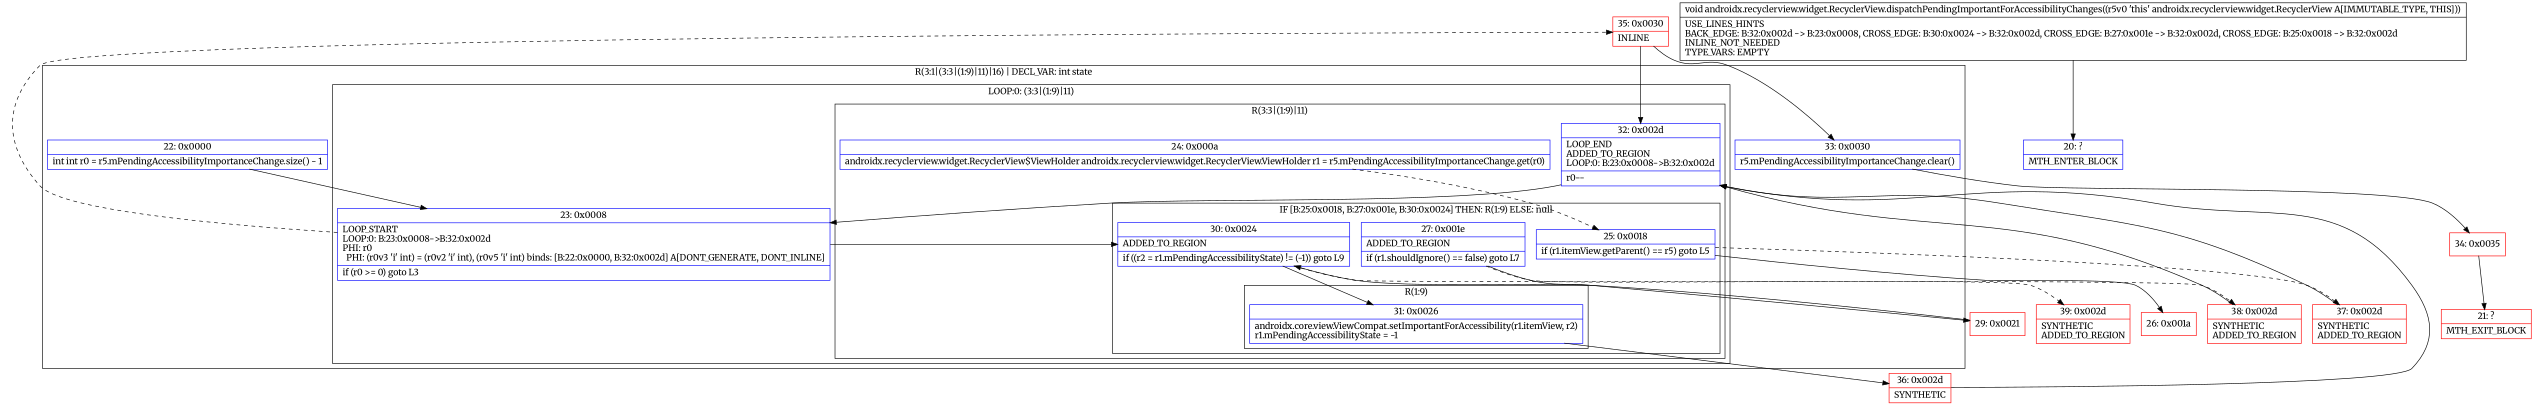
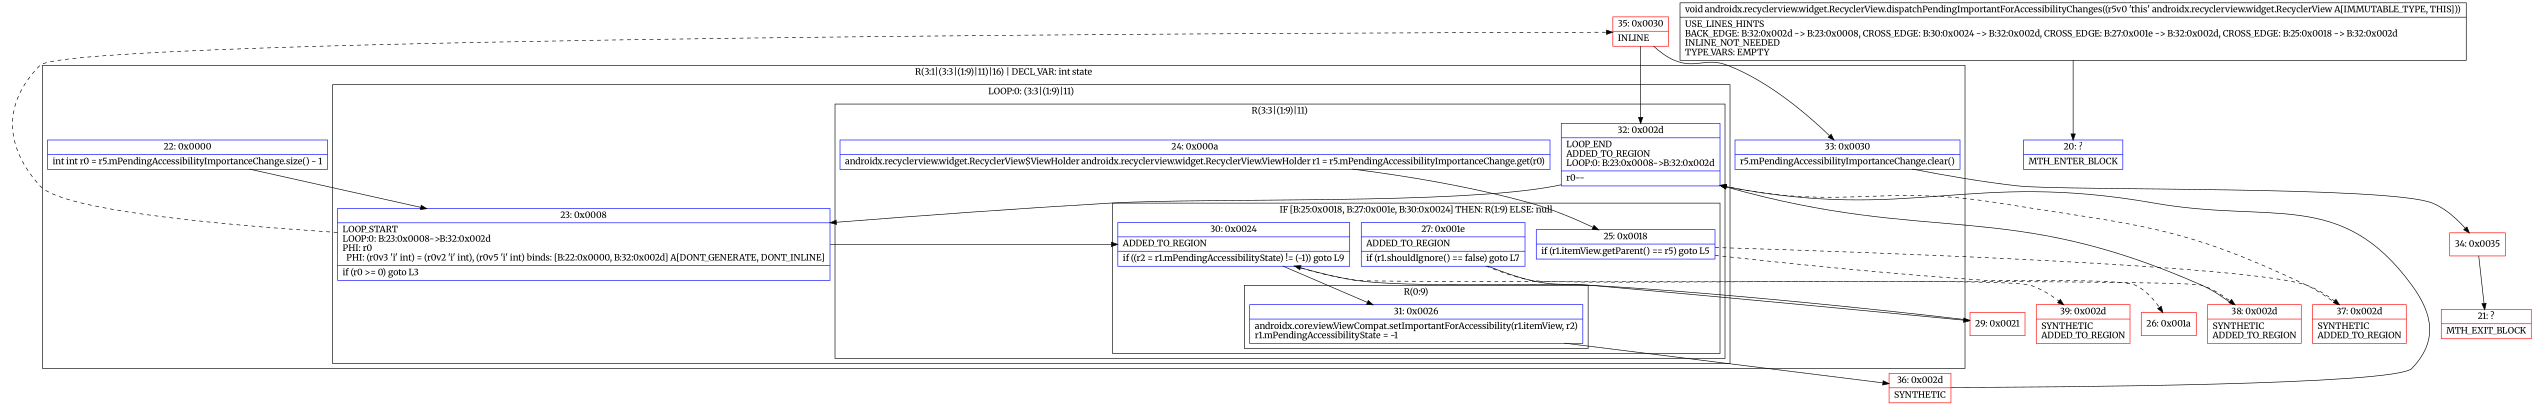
edge "24: 0x000a" -> "25: 0x0018": style dashed -> solid
edge "37: 0x002d" -> "32: 0x002d": style solid -> dashed
edge "25: 0x0018" -> "26: 0x001a": style solid -> dashed
cluster "R(1:9)": label "R(1:9)" -> "R(0:9)"
